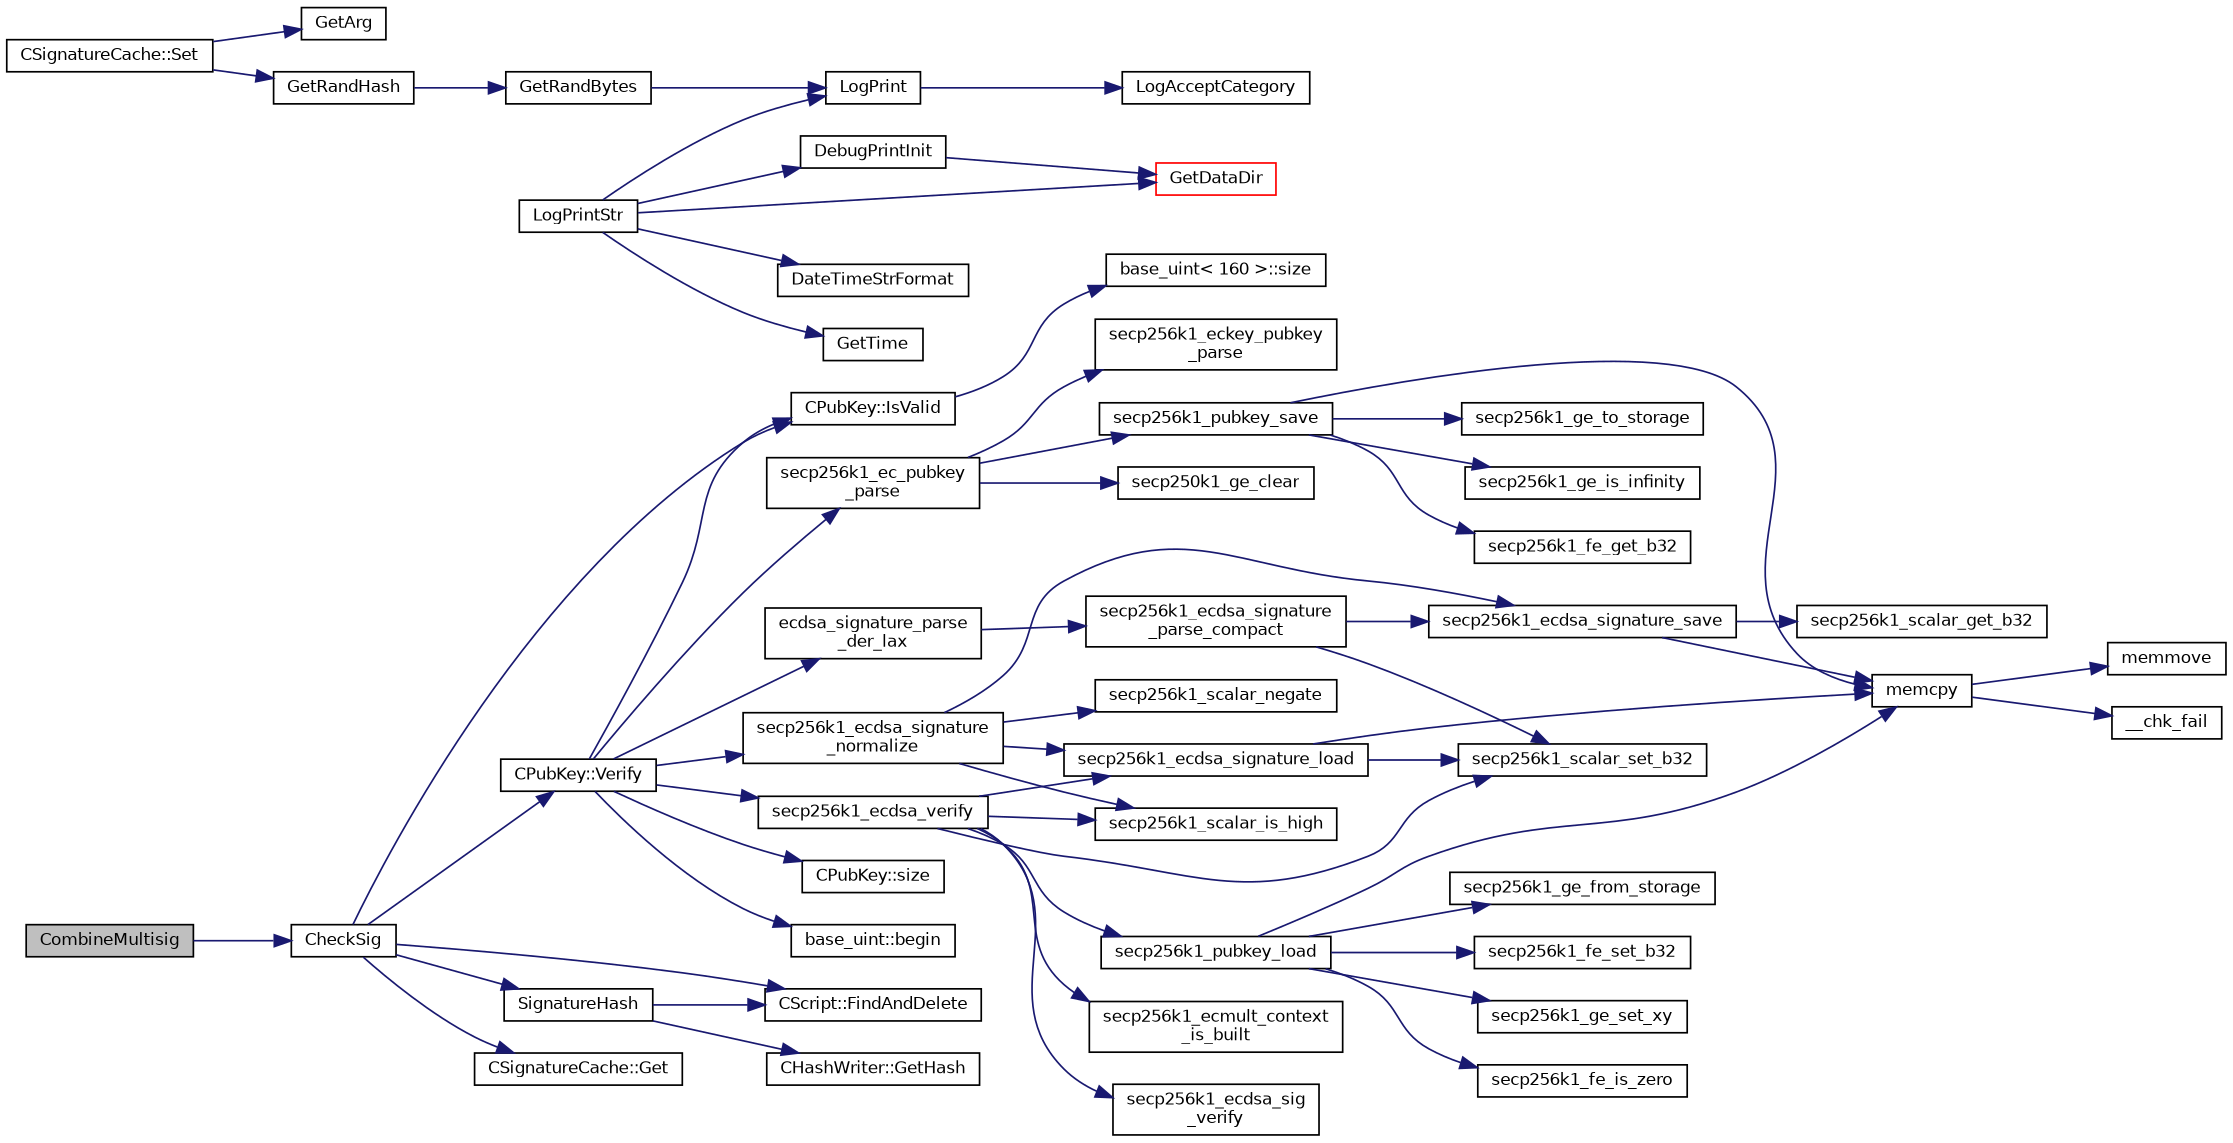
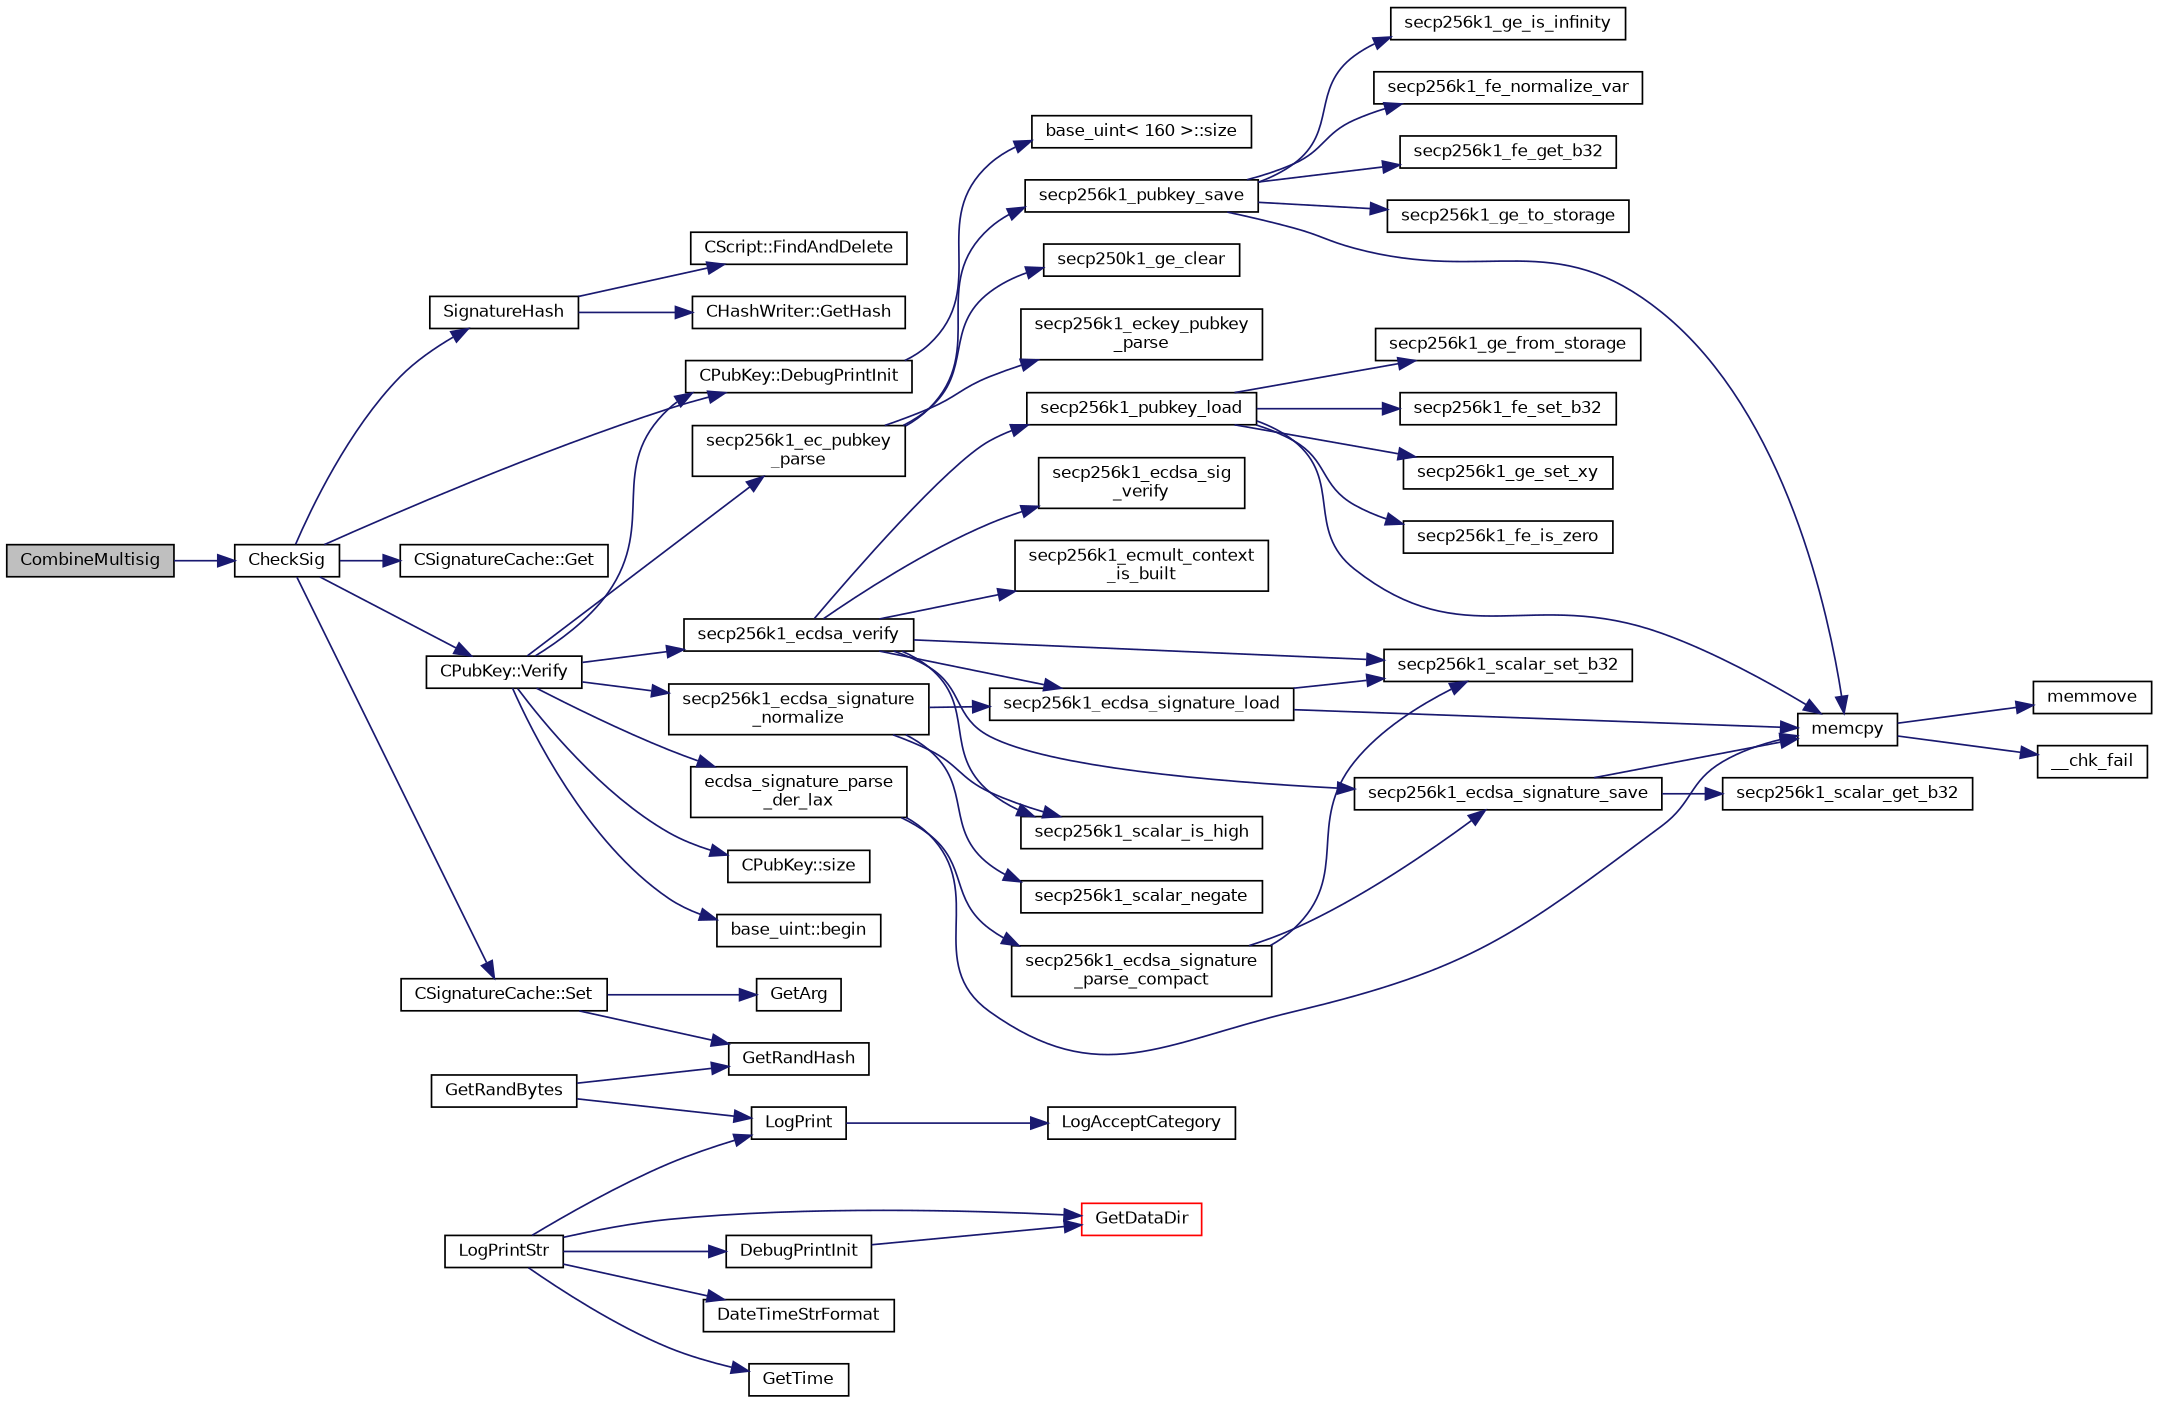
edge "GetRandHash" -> "GetRandBytes": reversed
node "secp256k1_fe_normalize_var": added
node "CPubKey::IsValid": label "CPubKey::IsValid" -> "CPubKey::DebugPrintInit"
edge "secp256k1_ecdsa_signature _normalize" -> "secp256k1_ecdsa_signature_save": now "secp256k1_ecdsa_verify" -> "secp256k1_ecdsa_signature_save"
edge "CheckSig" -> "CScript::FindAndDelete": now "CheckSig" -> "CSignatureCache::Set"
edge "ecdsa_signature_parse _der_lax" -> "memcpy": added
